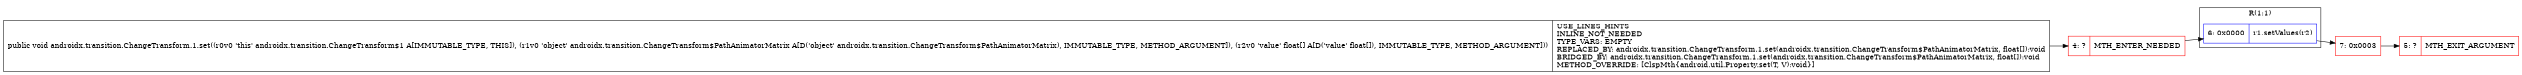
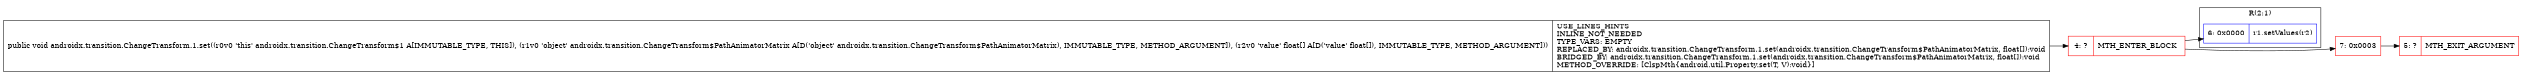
cluster "R(1:1)": label "R(1:1)" -> "R(2:1)"
edge "6: 0x0000" -> "7: 0x0003": now "4: ?" -> "7: 0x0003"
node "4: ?": text "MTH_ENTER_NEEDED" -> "MTH_ENTER_BLOCK"
